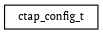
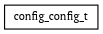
node "ctap_config_t": label "ctap_config_t" -> "config_config_t"
